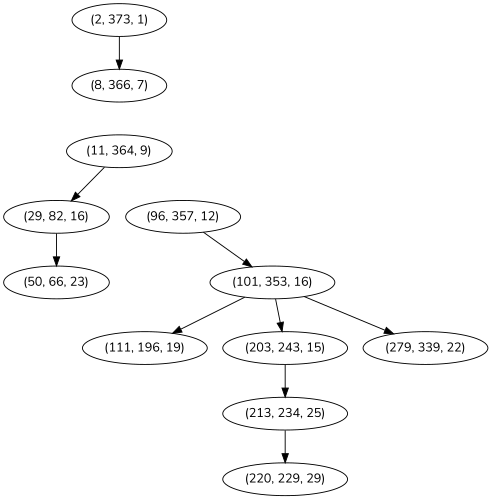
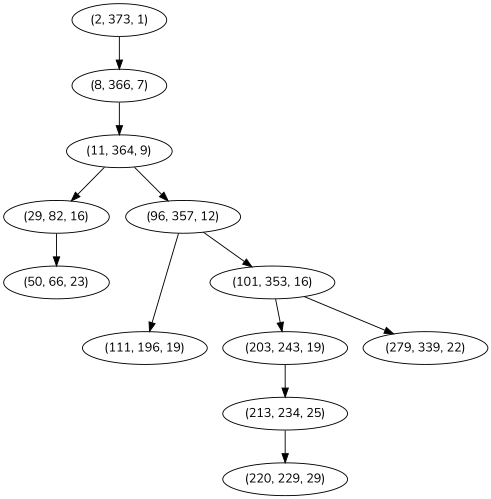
edge "(8, 366, 7)" -> "(11, 364, 9)": added
edge "(11, 364, 9)" -> "(96, 357, 12)": added
edge "(101, 353, 16)" -> "(111, 196, 19)": now "(96, 357, 12)" -> "(111, 196, 19)"
node "(203, 243, 15)": label "(203, 243, 15)" -> "(203, 243, 19)"
